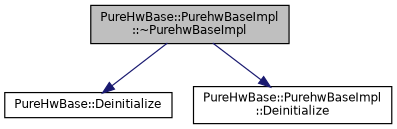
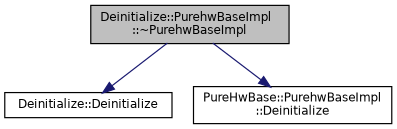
node "PureHwBase::PurehwBaseImpl ::~PurehwBaseImpl": label "PureHwBase::PurehwBaseImpl ::~PurehwBaseImpl" -> "Deinitialize::PurehwBaseImpl ::~PurehwBaseImpl"
node "PureHwBase::Deinitialize": label "PureHwBase::Deinitialize" -> "Deinitialize::Deinitialize"
